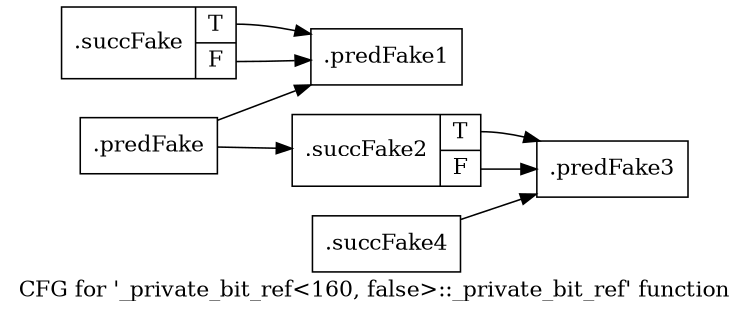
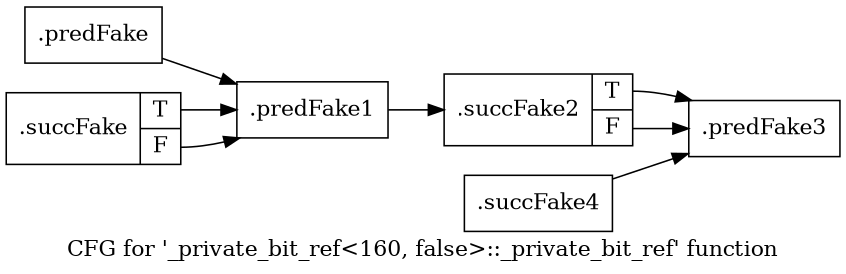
edge ".predFake" -> ".succFake2": now ".predFake1" -> ".succFake2"
